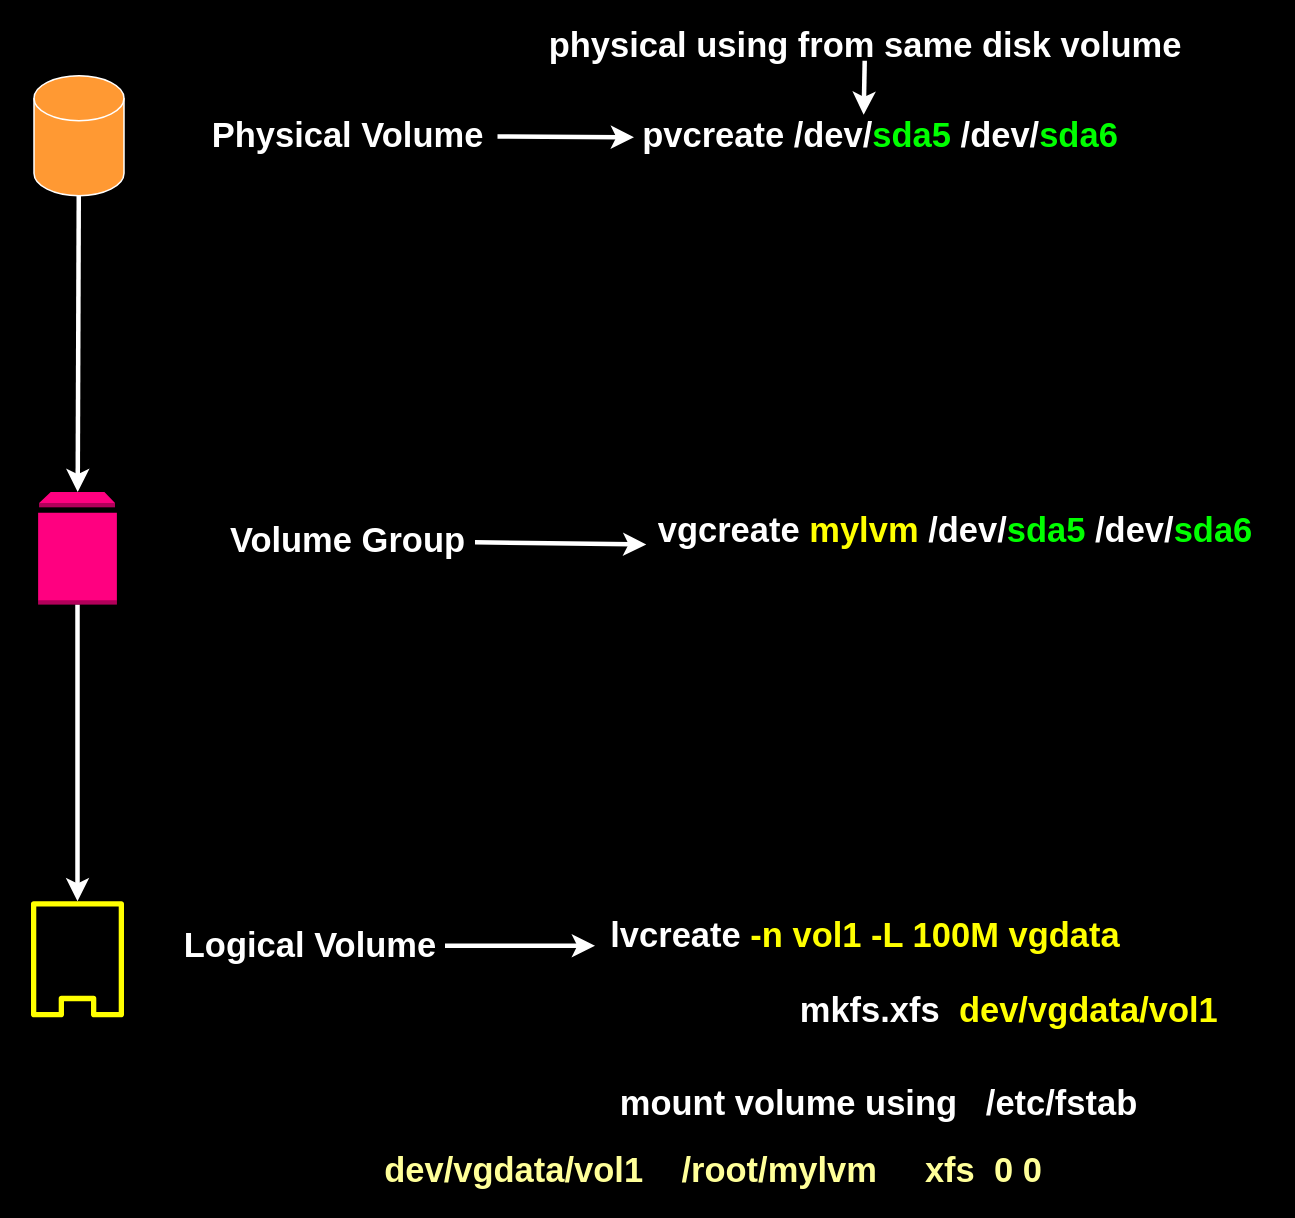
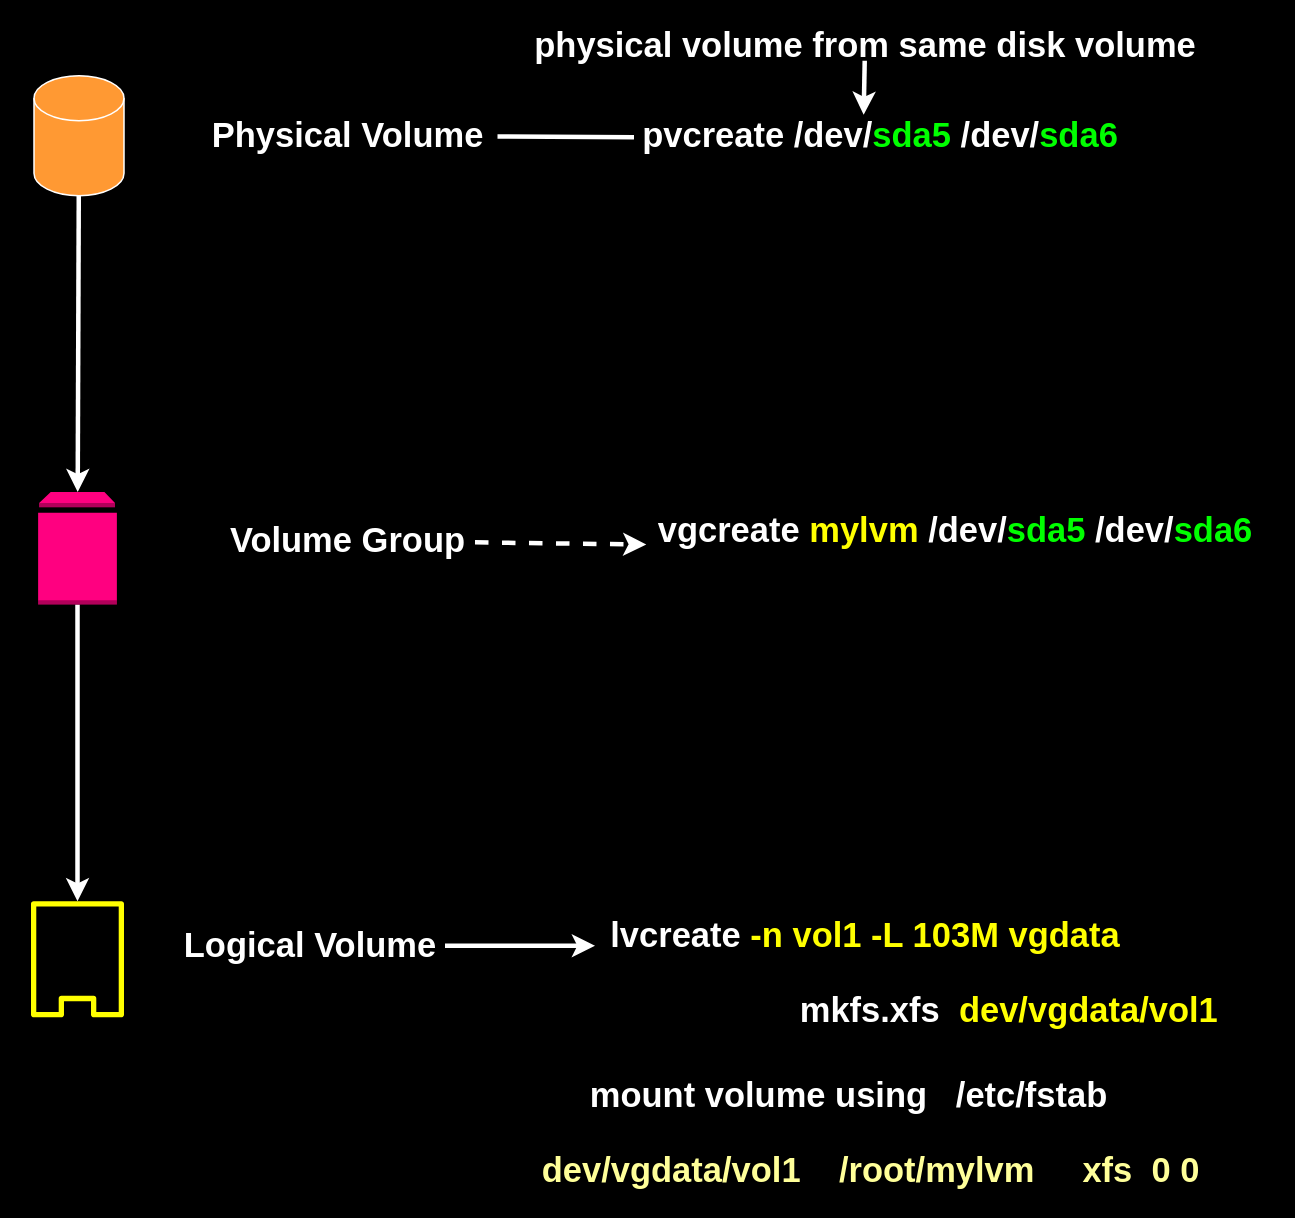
node "physical using from same disk volume": label "physical using from same disk volume" -> "physical volume from same disk volume"
edge "Physical Volume" -> "pvcreate /dev/sda5 /dev/sda6": arrowhead classic -> none
edge "Volume Group" -> "vgcreate mylvm /dev/sda5 /dev/sda6": style solid -> dashed
node "lvcreate -n vol1 -L 100M vgdata": label "lvcreate -n vol1 -L 100M vgdata" -> "lvcreate -n vol1 -L 103M vgdata"
node "mount volume using /etc/fstab": moved (887, 1103) -> (857, 1096)
node "dev/vgdata/vol1 /root/mylvm xfs 0 0": moved (722, 1163) -> (880, 1163)
